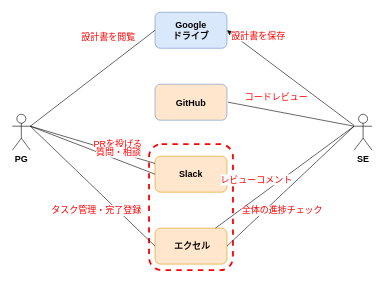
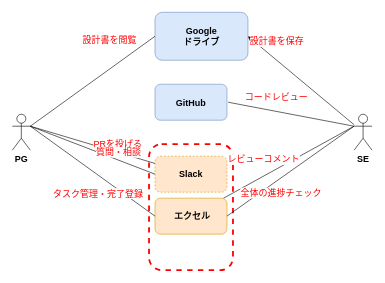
node "Google ドライブ": size 72x36 -> 93x48
node "GitHub": fillcolor #ffe6cc -> #dae8fc
node "Slack": style solid -> dashed
node "エクセル": moved (191, 246) -> (191, 216)
